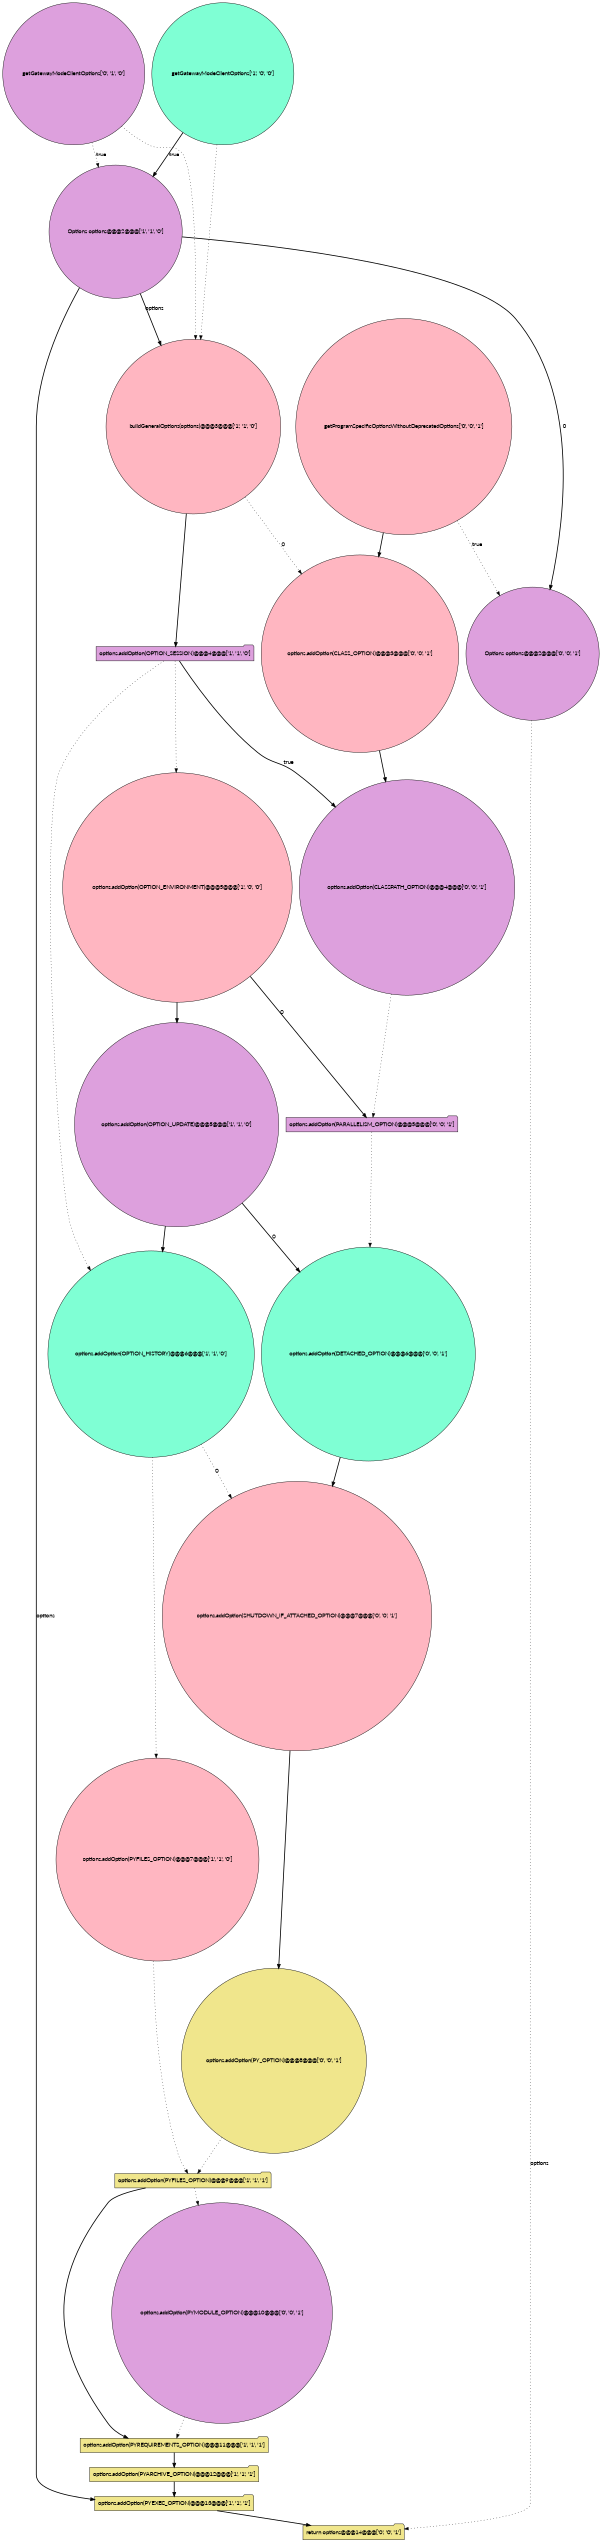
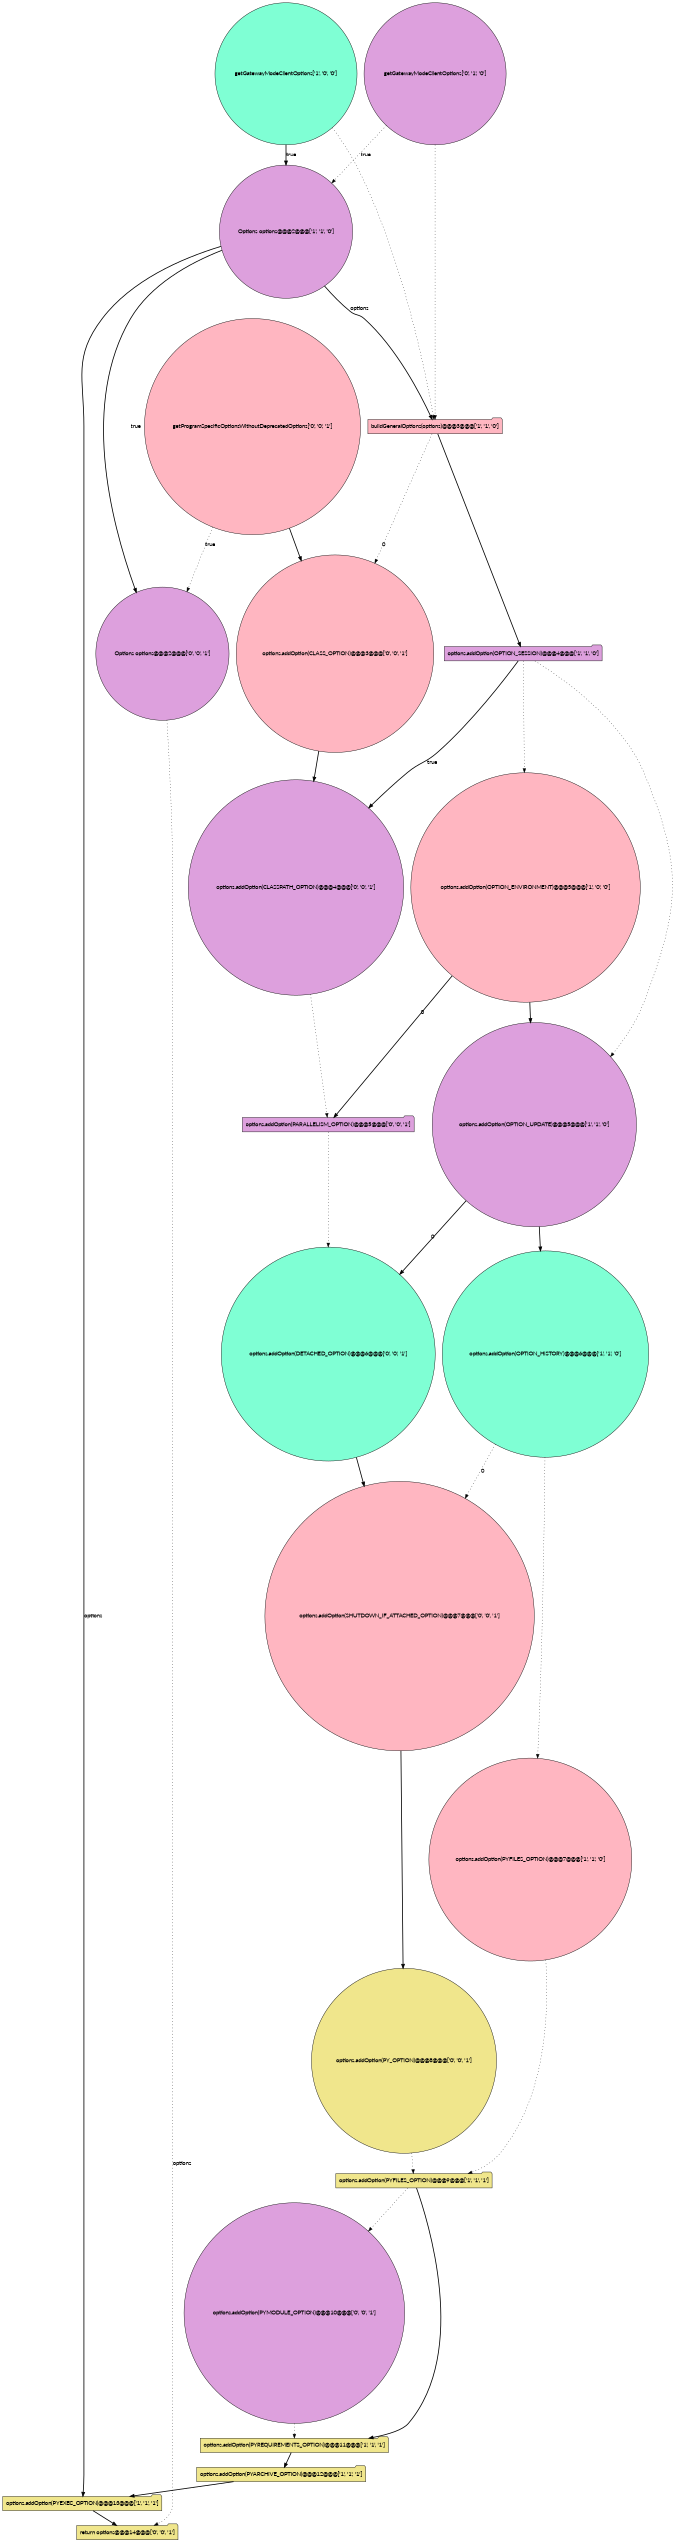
node "buildGeneralOptions(options)@@@3@@@['1', '1', '0']": shape circle -> folder
edge "Options options@@@2@@@['1', '1', '0']" -> "Options options@@@2@@@['0', '0', '1']": label "0" -> "true"
edge "options.addOption(OPTION_SESSION)@@@4@@@['1', '1', '0']" -> "options.addOption(OPTION_HISTORY)@@@6@@@['1', '1', '0']": now "options.addOption(OPTION_SESSION)@@@4@@@['1', '1', '0']" -> "options.addOption(OPTION_UPDATE)@@@5@@@['1', '1', '0']"
